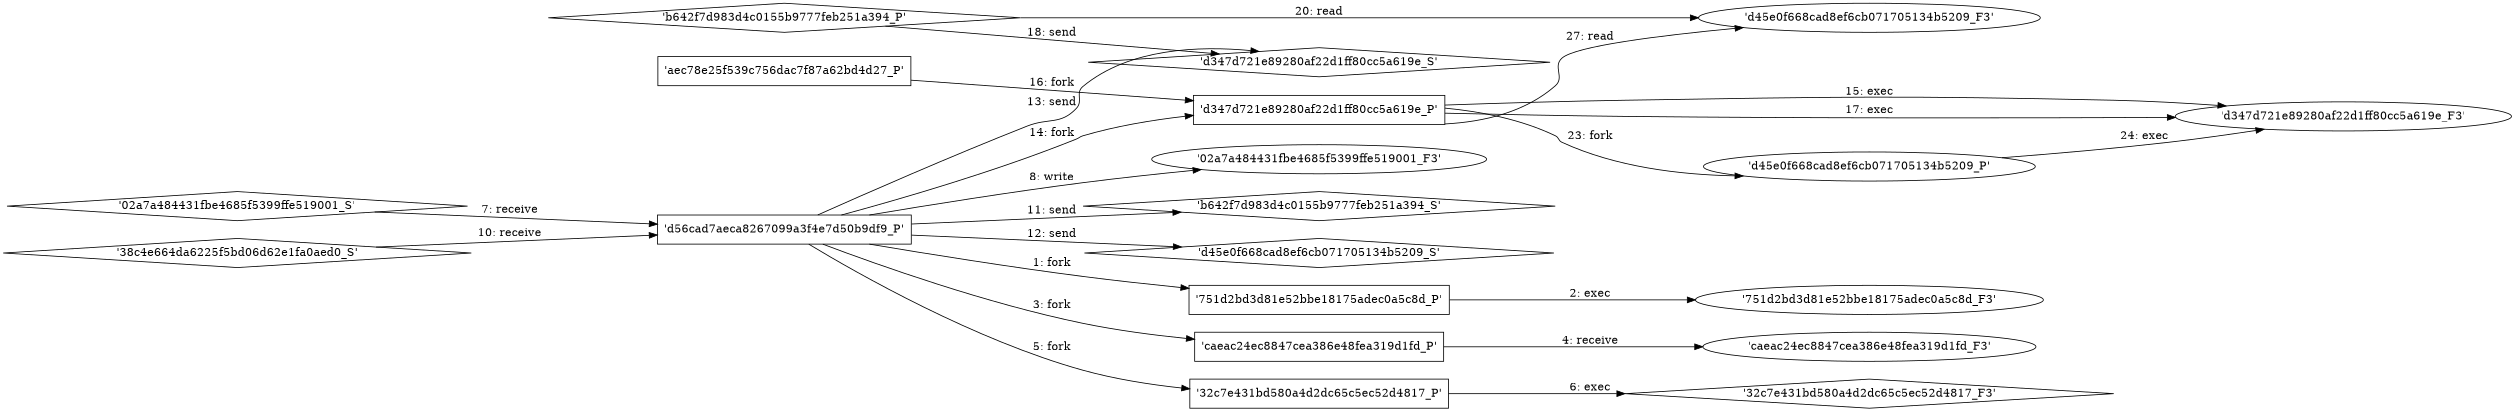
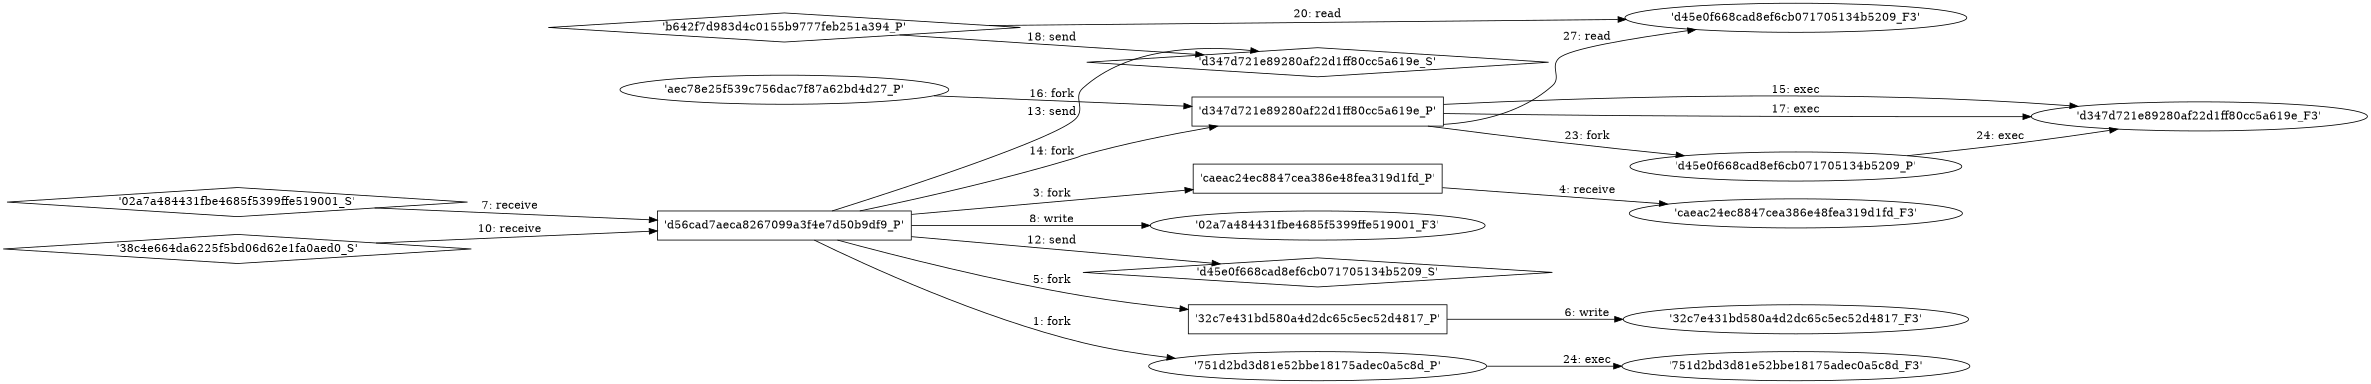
node "'aec78e25f539c756dac7f87a62bd4d27_P'": shape box -> ellipse
node "'b642f7d983d4c0155b9777feb251a394_S'": removed
edge "'751d2bd3d81e52bbe18175adec0a5c8d_P'" -> "'751d2bd3d81e52bbe18175adec0a5c8d_F3'": label "2: exec" -> "24: exec"
node "'751d2bd3d81e52bbe18175adec0a5c8d_P'": shape box -> ellipse
edge "'32c7e431bd580a4d2dc65c5ec52d4817_P'" -> "'32c7e431bd580a4d2dc65c5ec52d4817_F3'": label "6: exec" -> "6: write"
node "'32c7e431bd580a4d2dc65c5ec52d4817_F3'": shape diamond -> ellipse
